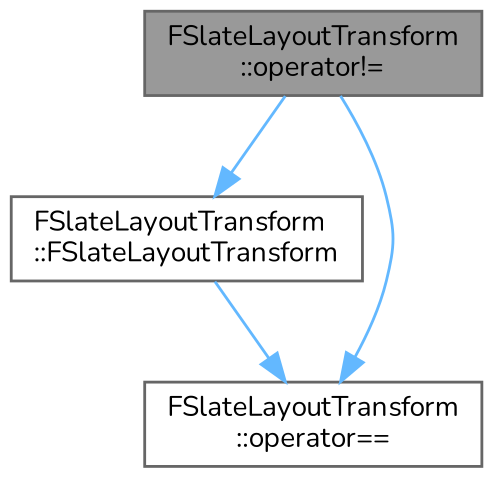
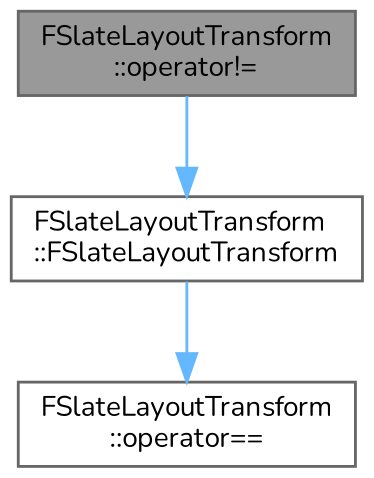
edge "FSlateLayoutTransform ::operator!=" -> "FSlateLayoutTransform ::operator==": removed
